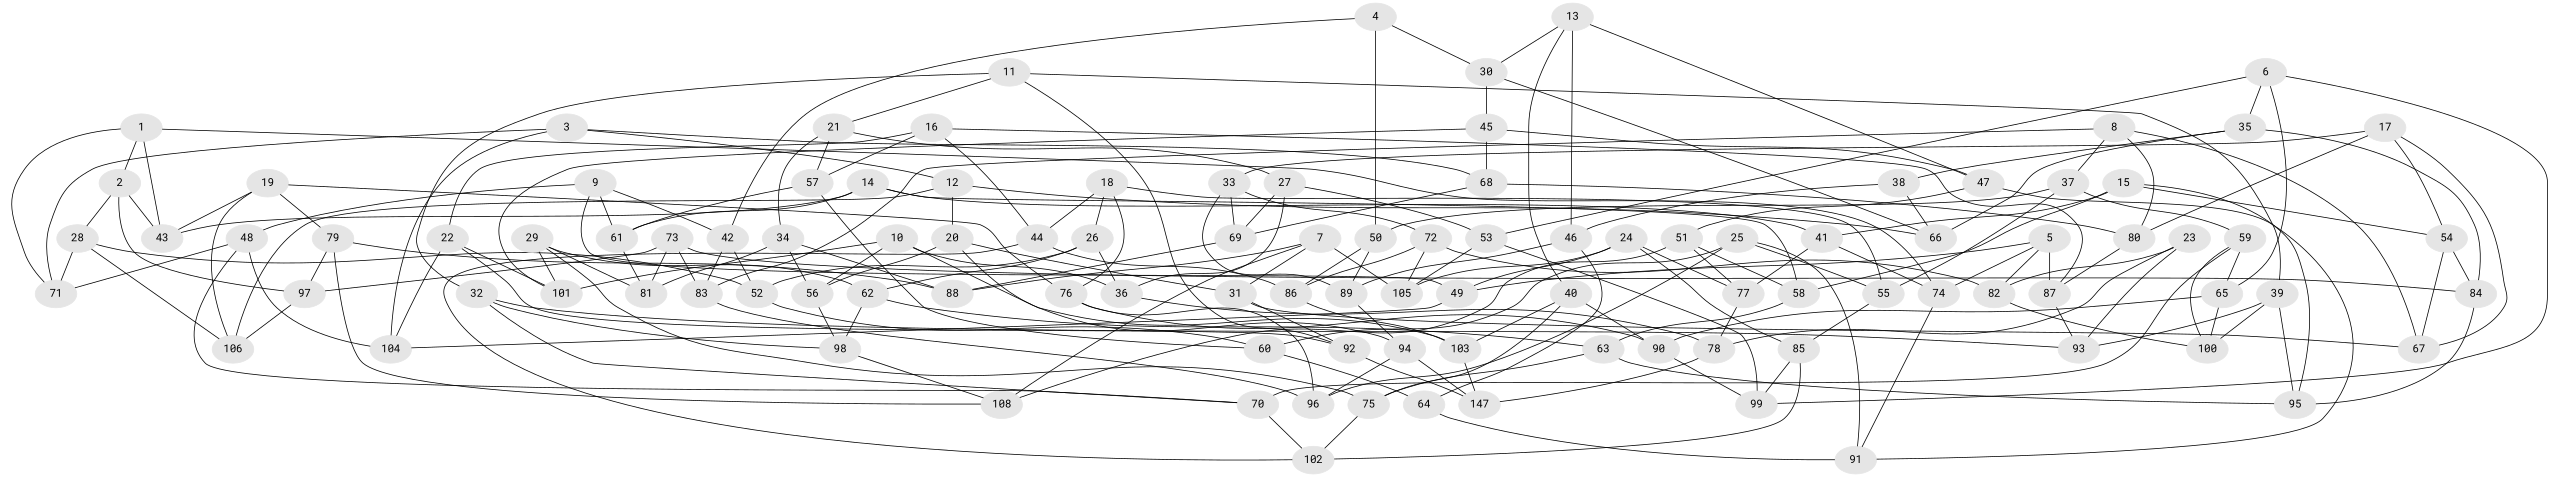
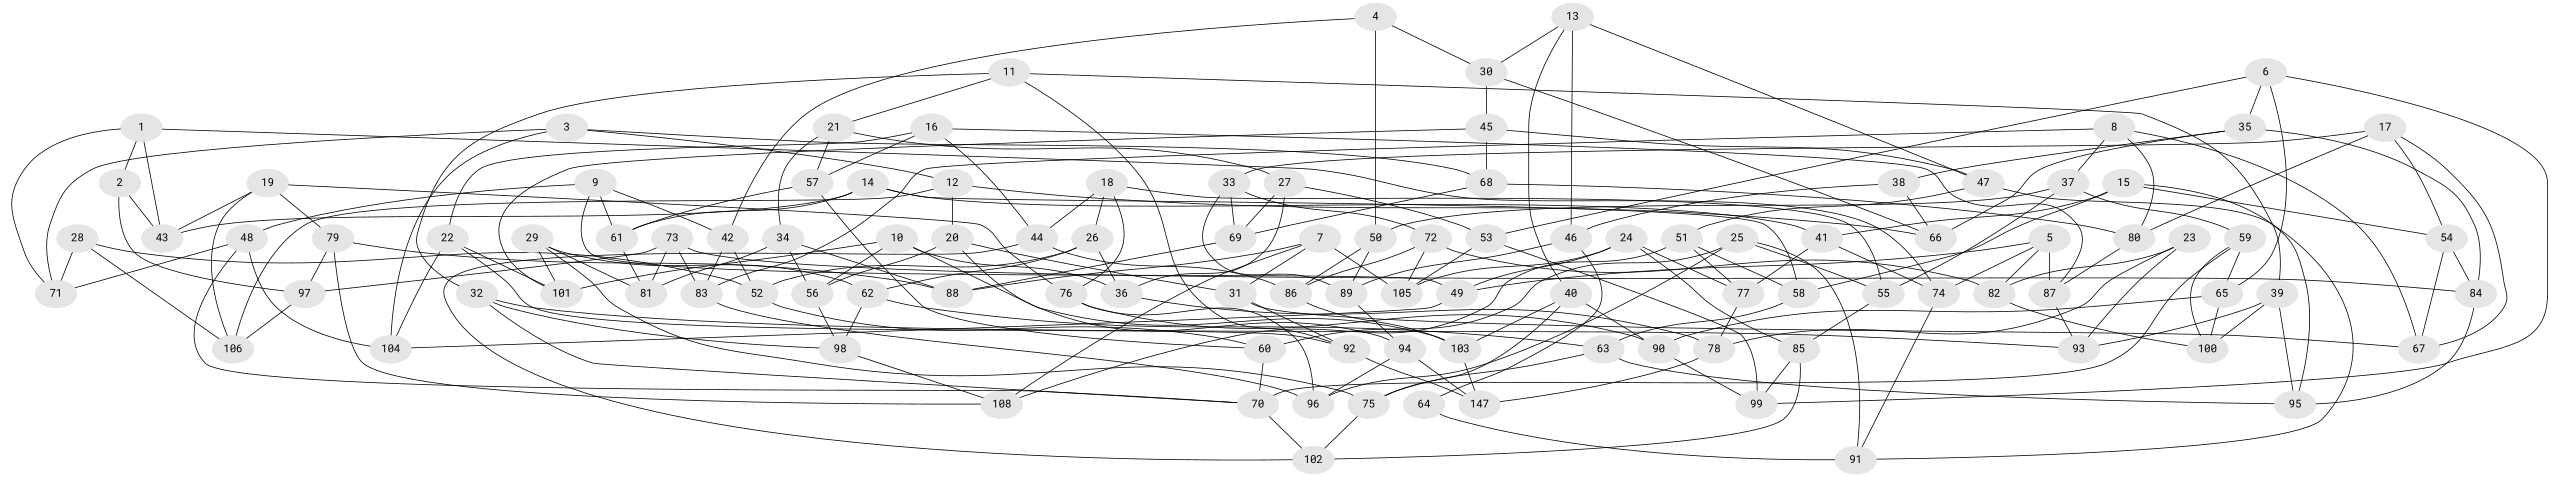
edge "2" -- "28": removed
edge "60" -- "64": now "60" -- "70"
